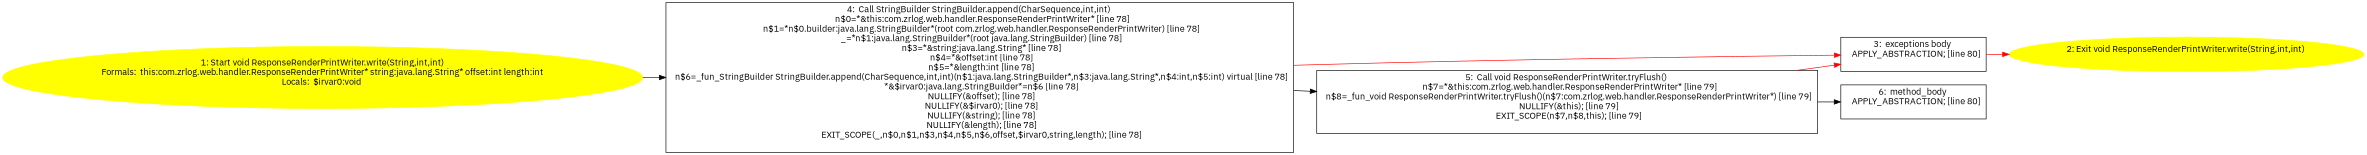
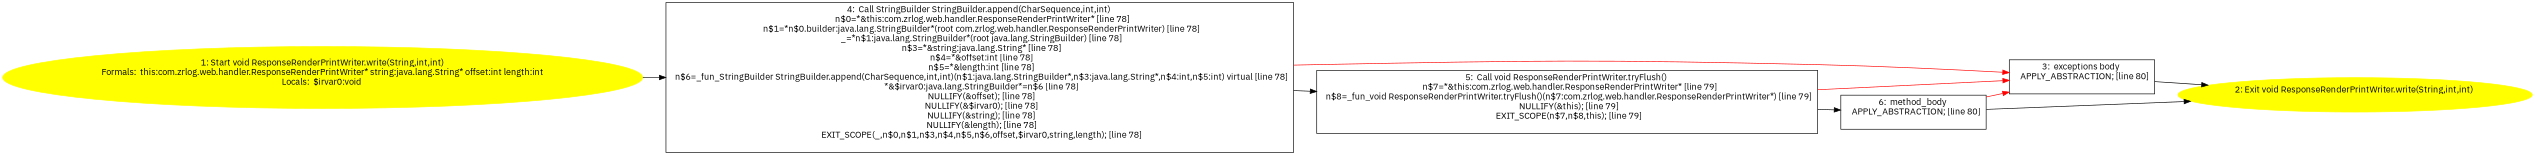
edge "3:  exceptions body APPLY_ABSTRACTION; [line 80]" -> "2: Exit void ResponseRenderPrintWriter.write(String,int,int)": color red -> black
edge "6:  method_body APPLY_ABSTRACTION; [line 80]" -> "3:  exceptions body APPLY_ABSTRACTION; [line 80]": added
edge "6:  method_body APPLY_ABSTRACTION; [line 80]" -> "2: Exit void ResponseRenderPrintWriter.write(String,int,int)": added
